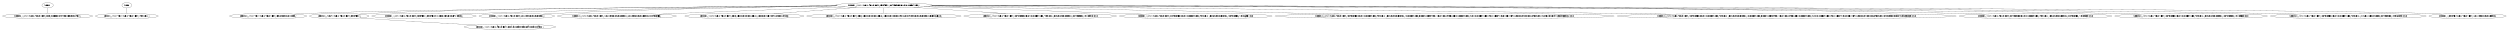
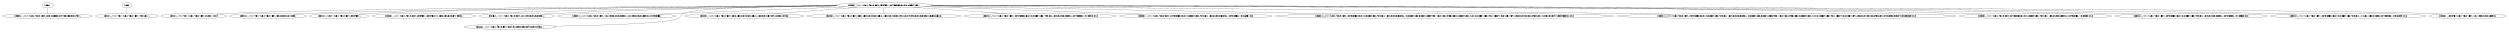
node "http://www.law.umaryland.edu/index.html": added
node "https://www.umaryland.edu/non-discrimination/": label "https://www.umaryland.edu/non-discrimination/" -> "other://www.umaryland.edu/non-discrimination/"
edge "https://html.umaryland.edu/titleix/" -- "https://www.umaryland.edu/coi/institutional-coi-policy/": now "https://www.umaryland.edu/titleix/policies-and-procedures/" -- "https://www.umaryland.edu/coi/institutional-coi-policy/"
